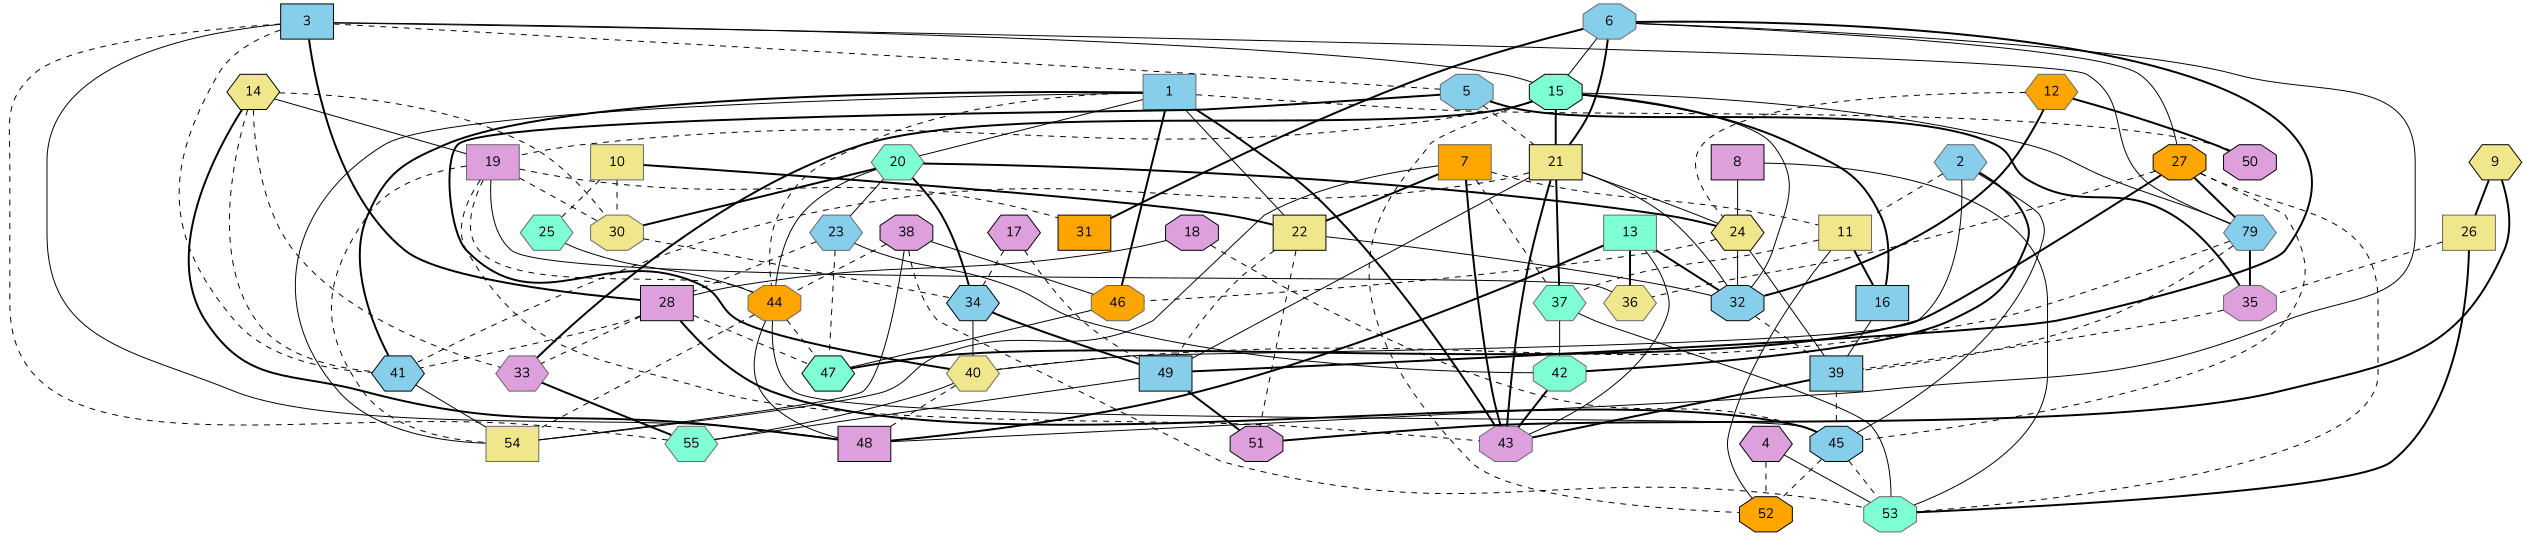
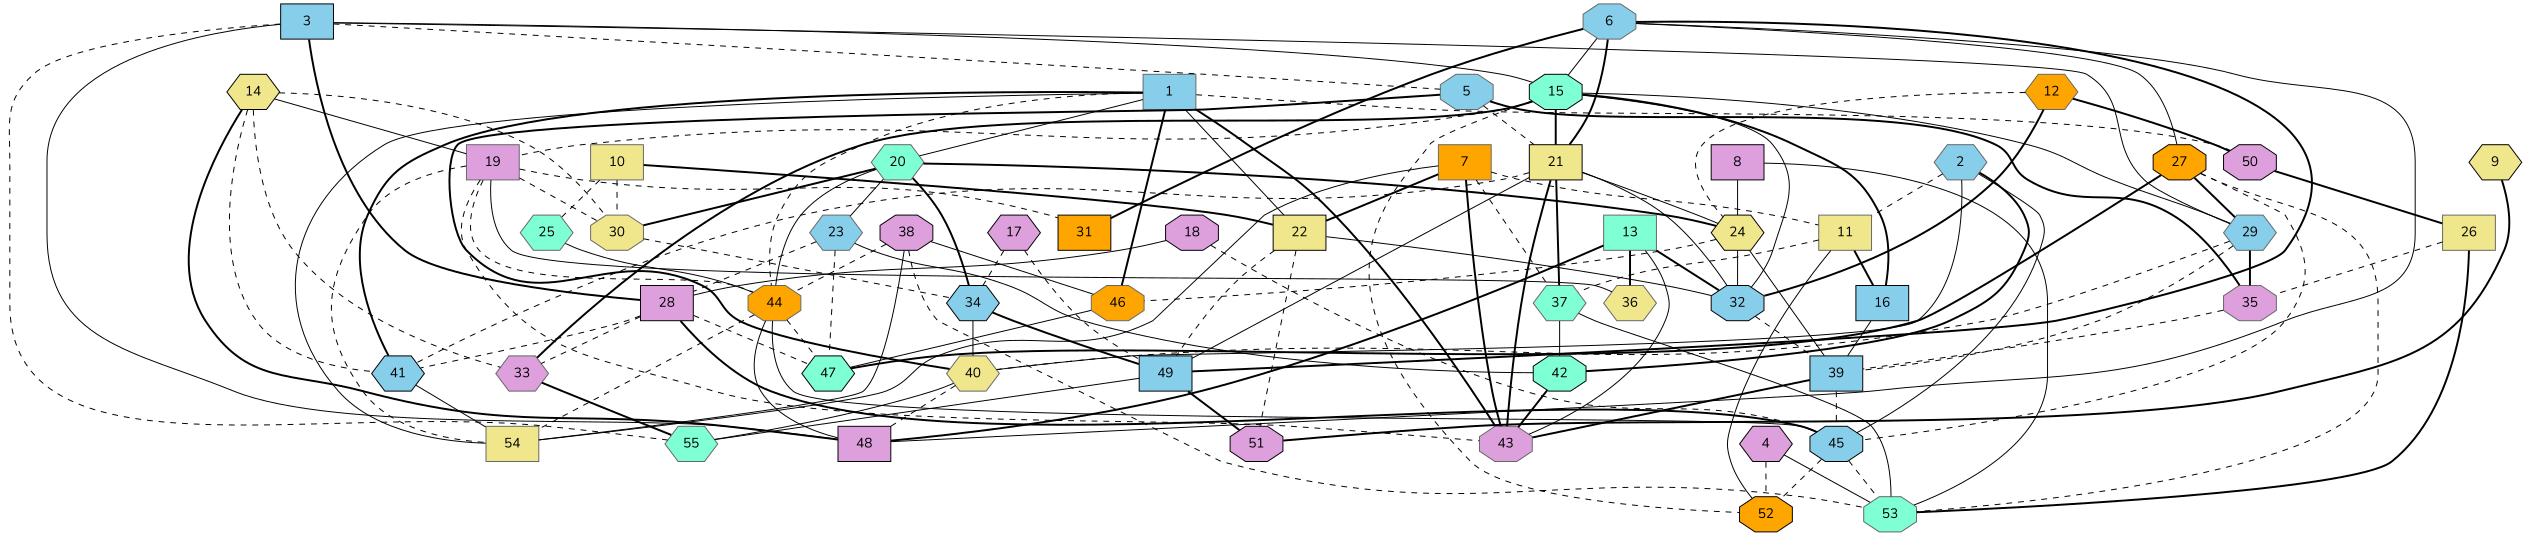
edge "9" -- "26": now "50" -- "26"
edge "3" -- "41": removed
node "79": label "79" -> "29"
edge "27" -- "36": removed
node "42": color gray40 -> black
